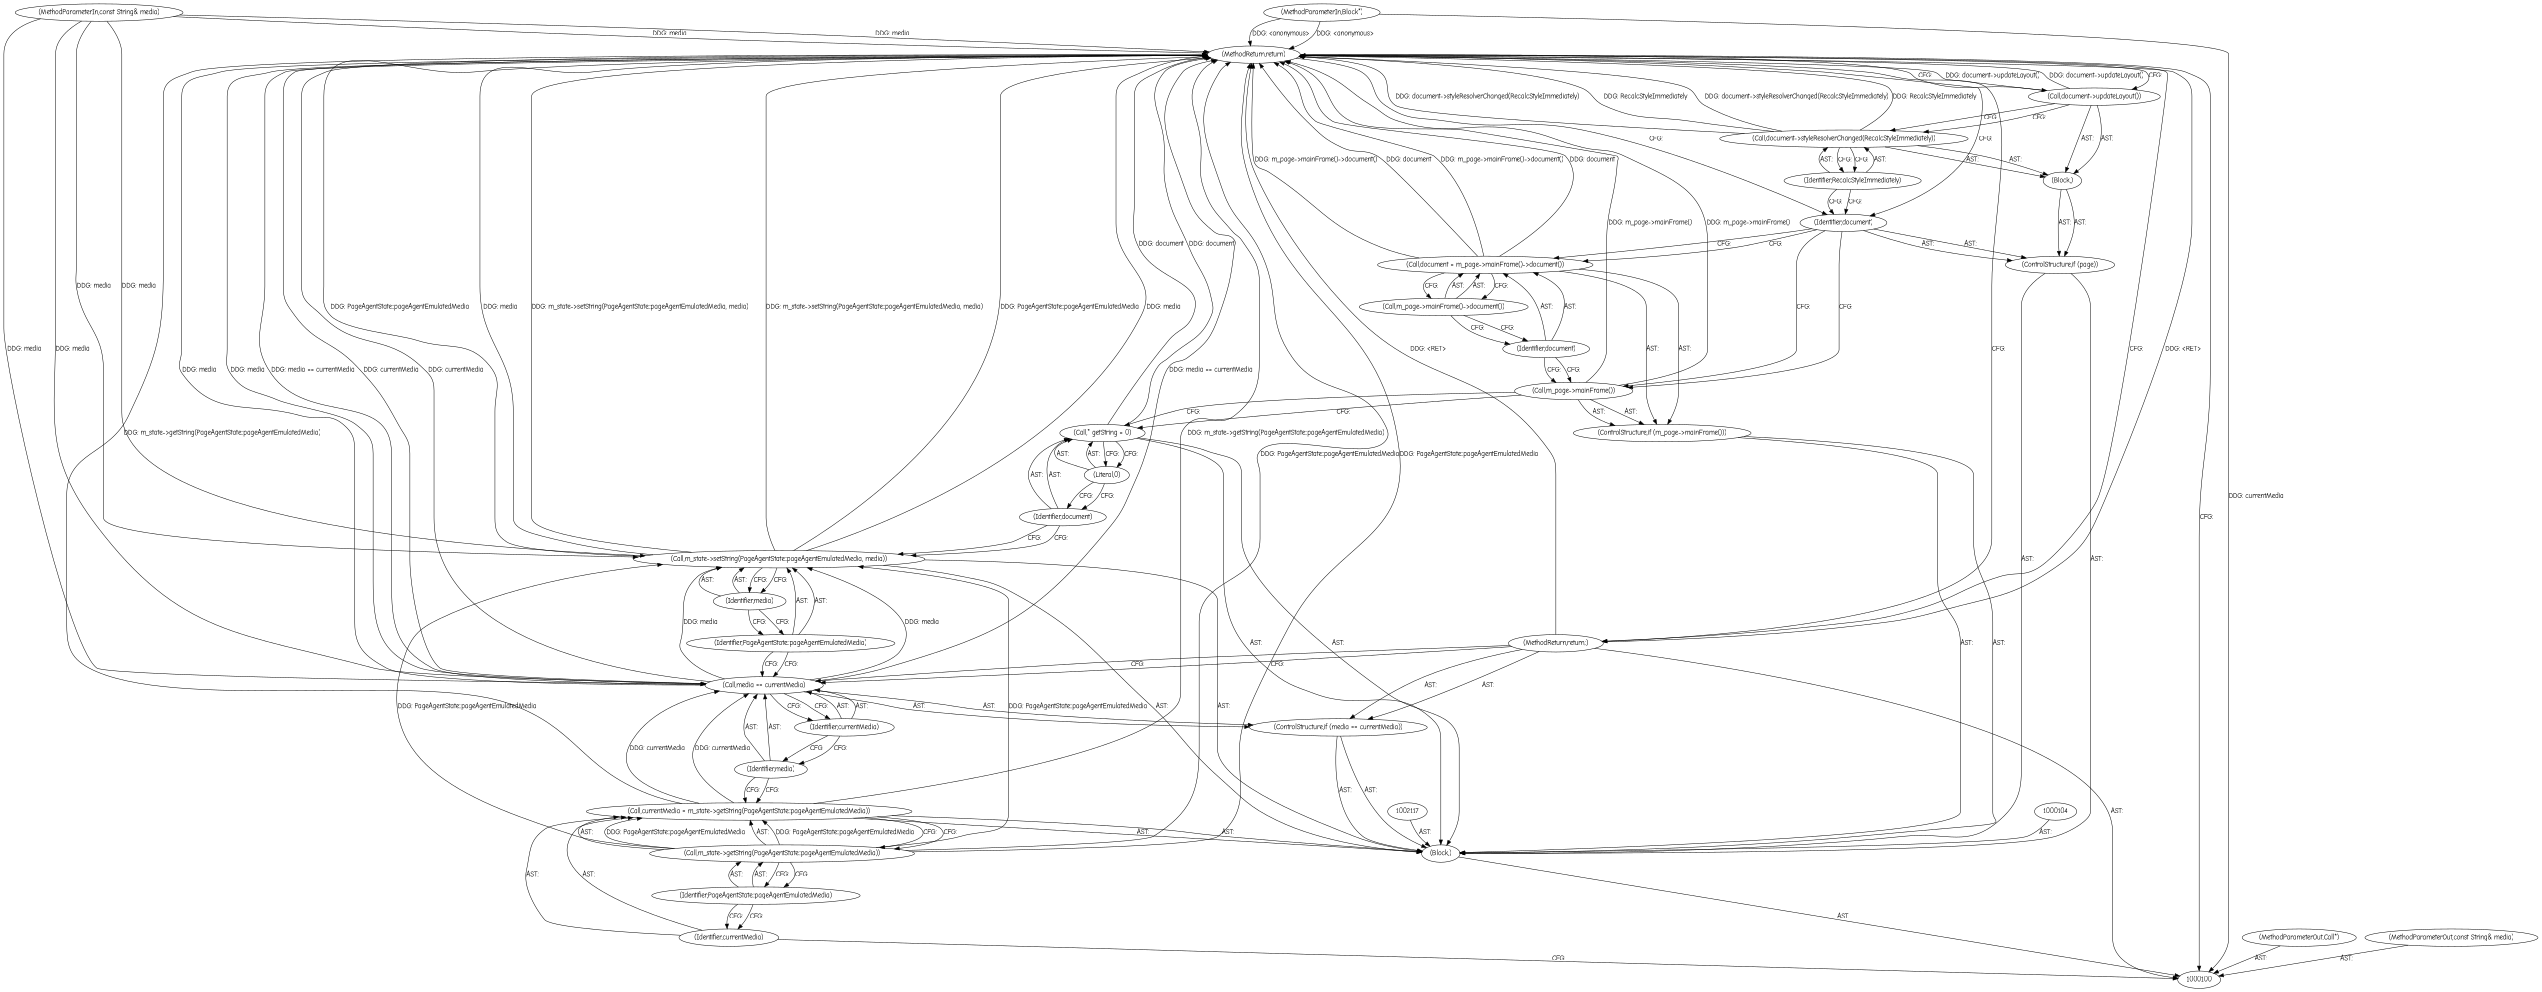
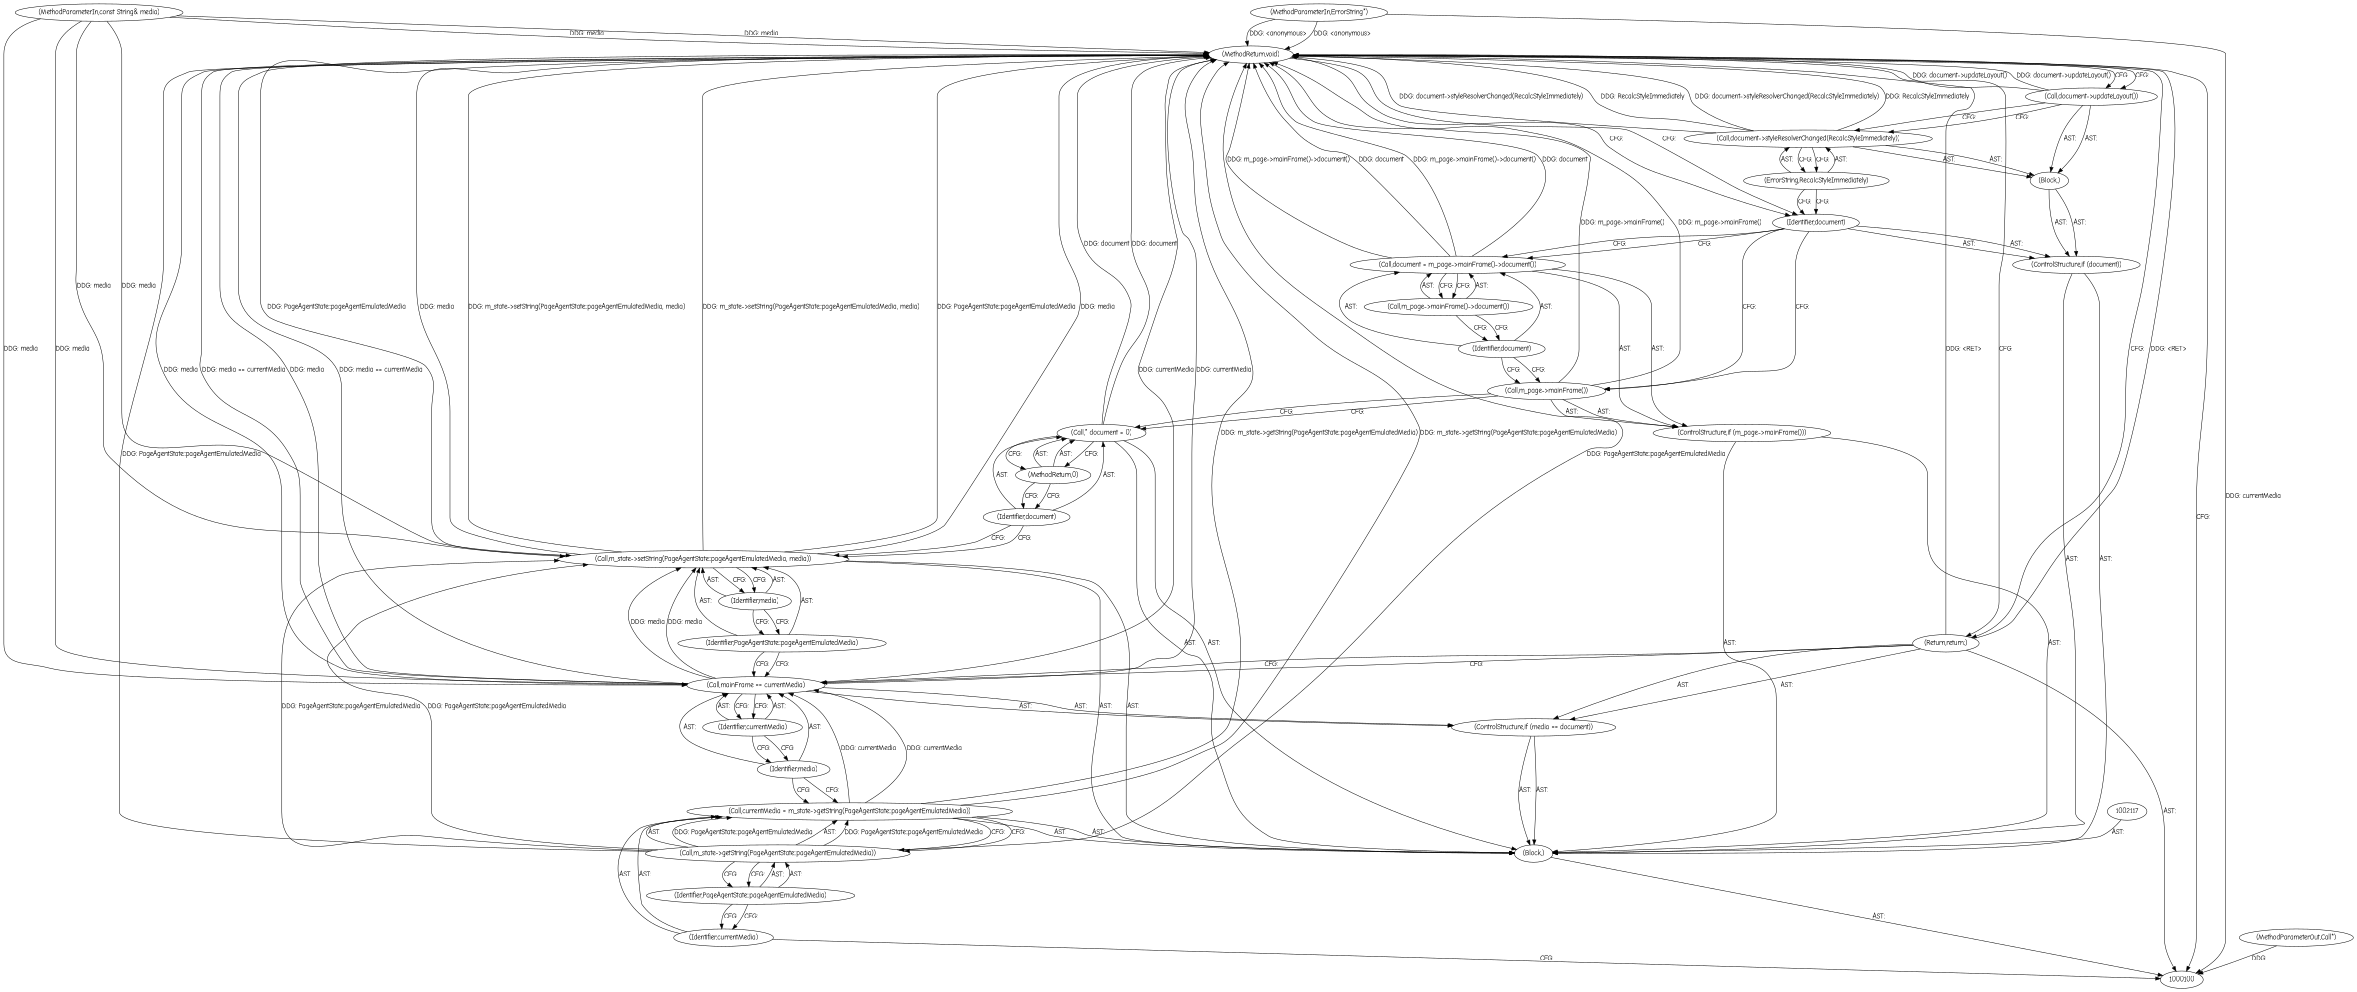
node "(MethodParameterIn,Block*)": label "(MethodParameterIn,Block*)" -> "(MethodParameterIn,ErrorString*)"
node "(MethodReturn,return)": label "(MethodReturn,return)" -> "(MethodReturn,void)"
node "(Identifier,RecalcStyleImmediately)": label "(Identifier,RecalcStyleImmediately)" -> "(ErrorString,RecalcStyleImmediately)"
node "(ControlStructure,if (page))": label "(ControlStructure,if (page))" -> "(ControlStructure,if (document))"
node "(Call,* getString = 0)": label "(Call,* getString = 0)" -> "(Call,* document = 0)"
node "(Literal,0)": label "(Literal,0)" -> "(MethodReturn,0)"
node "(MethodReturn,return;)": label "(MethodReturn,return;)" -> "(Return,return;)"
node "(Call,media == currentMedia)": label "(Call,media == currentMedia)" -> "(Call,mainFrame == currentMedia)"
node "(ControlStructure,if (media == currentMedia))": label "(ControlStructure,if (media == currentMedia))" -> "(ControlStructure,if (media == document))"
node "1000104": removed
node "(MethodParameterOut,const String& media)": removed
edge "(MethodParameterOut,Call*)" -> "1000100": label "AST: " -> "DDG: "
